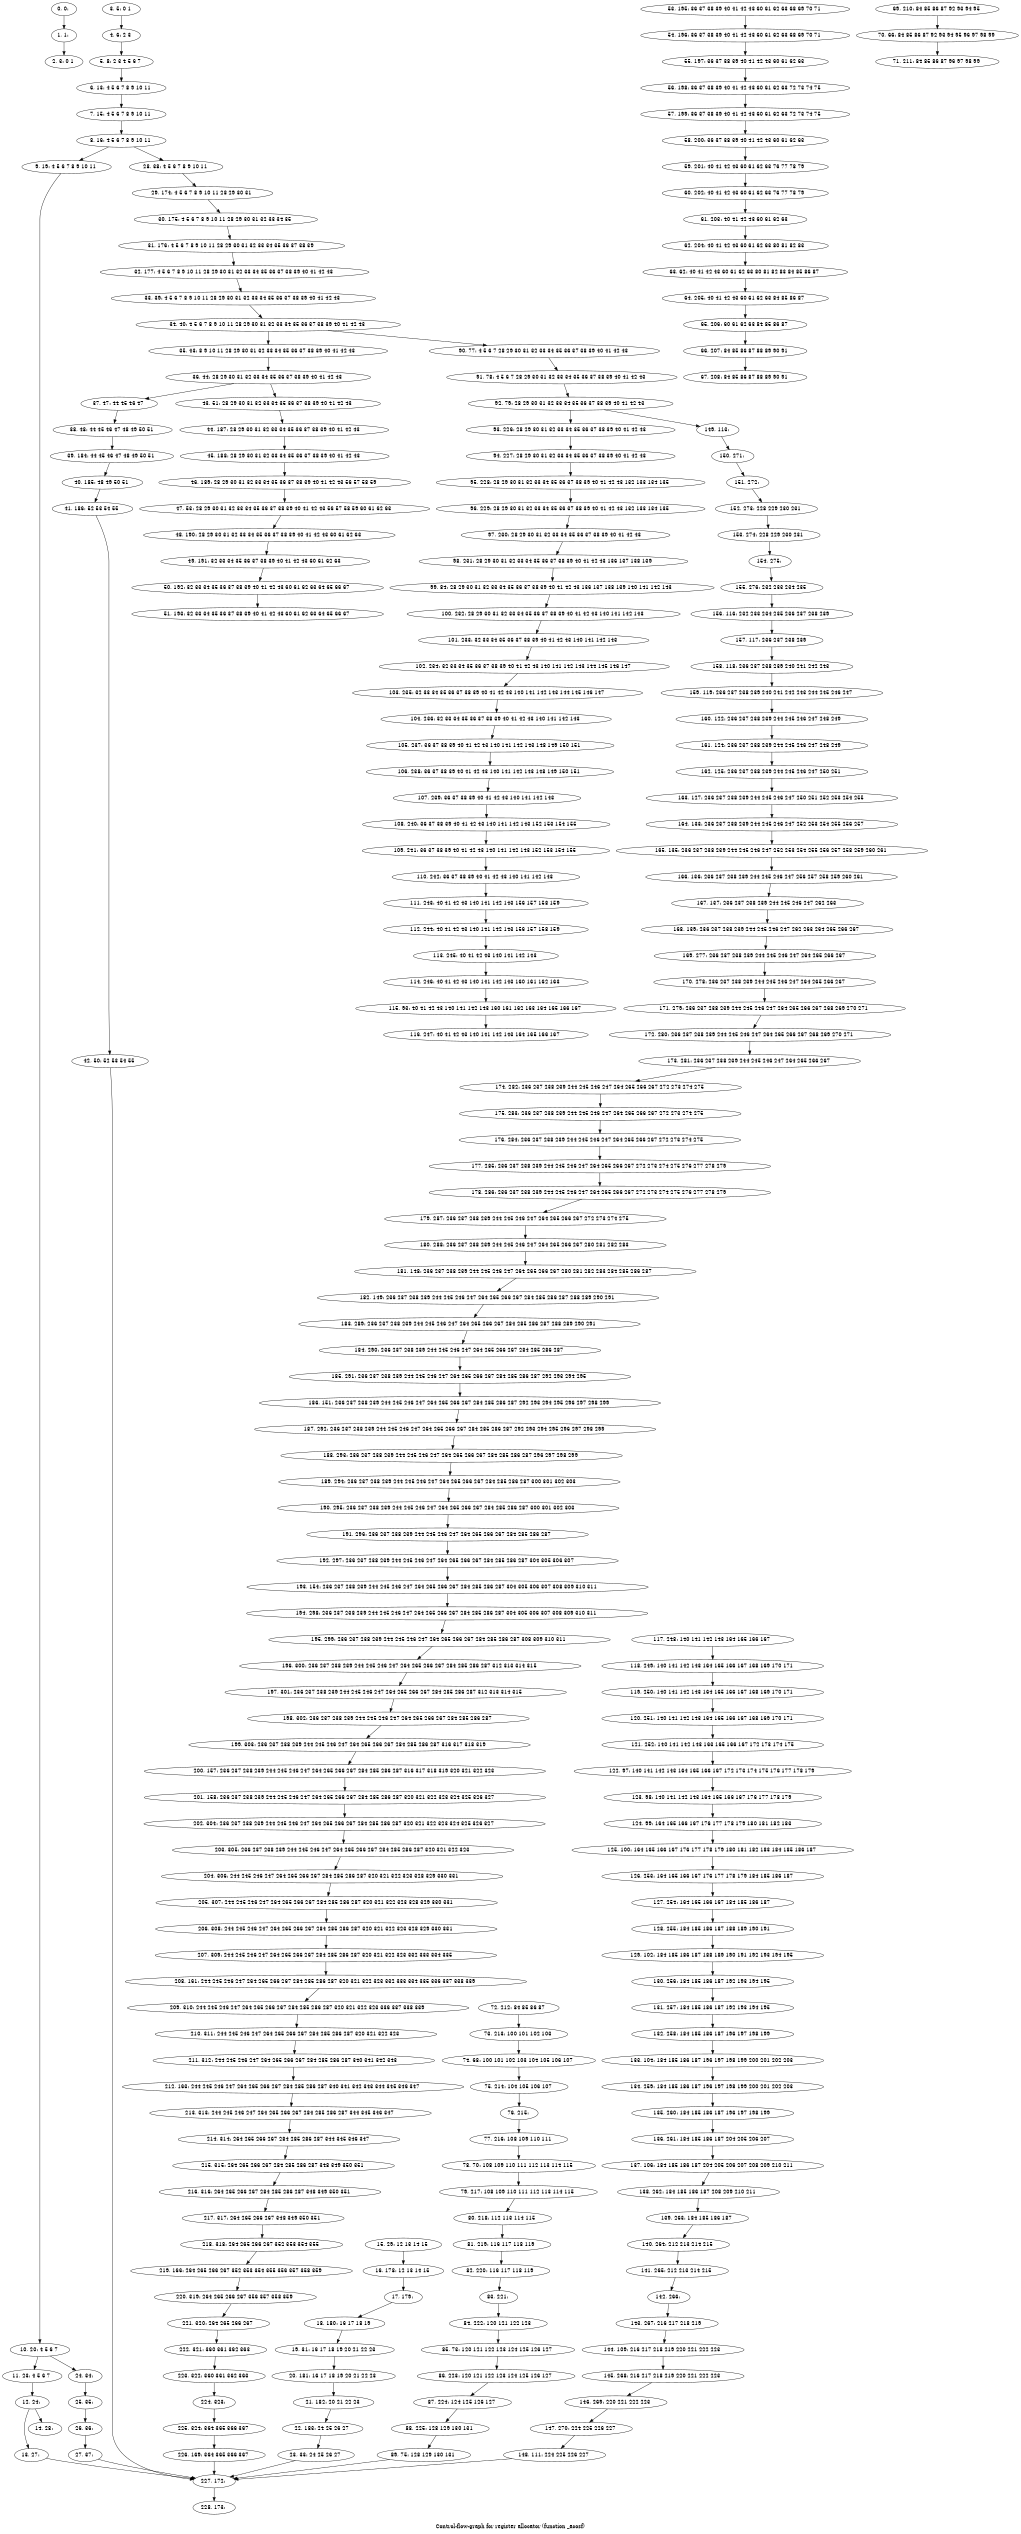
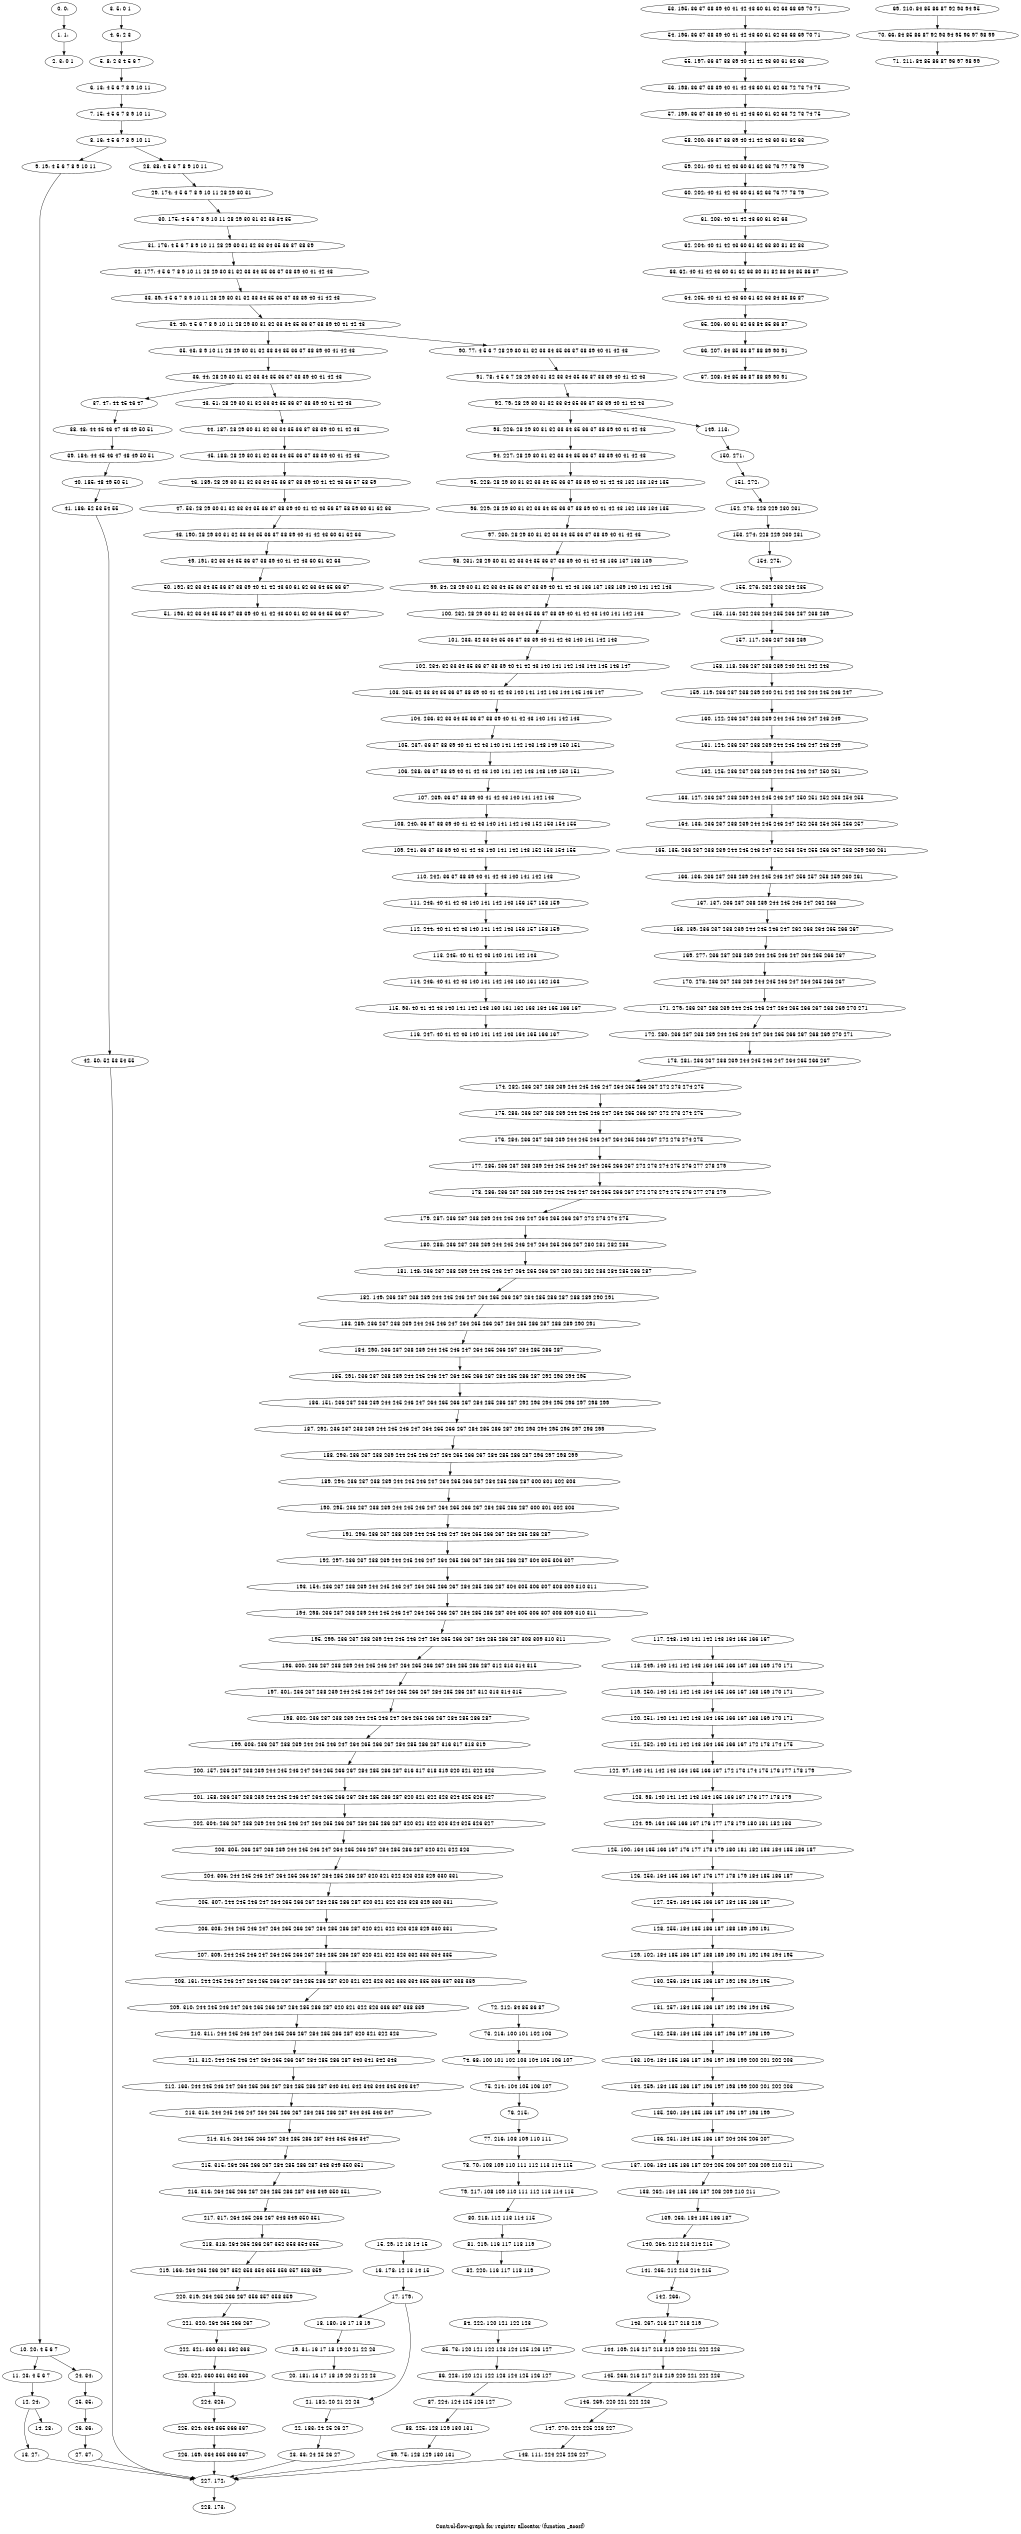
node "121, 252: 140 141 142 143 163 165 166 167 172 173 174 175": label "121, 252: 140 141 142 143 163 165 166 167 172 173 174 175" -> "121, 252: 140 141 142 143 164 165 166 167 172 173 174 175"
node "83, 221:": removed
edge "20, 181: 16 17 18 19 20 21 22 23" -> "21, 182: 20 21 22 23": now "17, 179:" -> "21, 182: 20 21 22 23"
